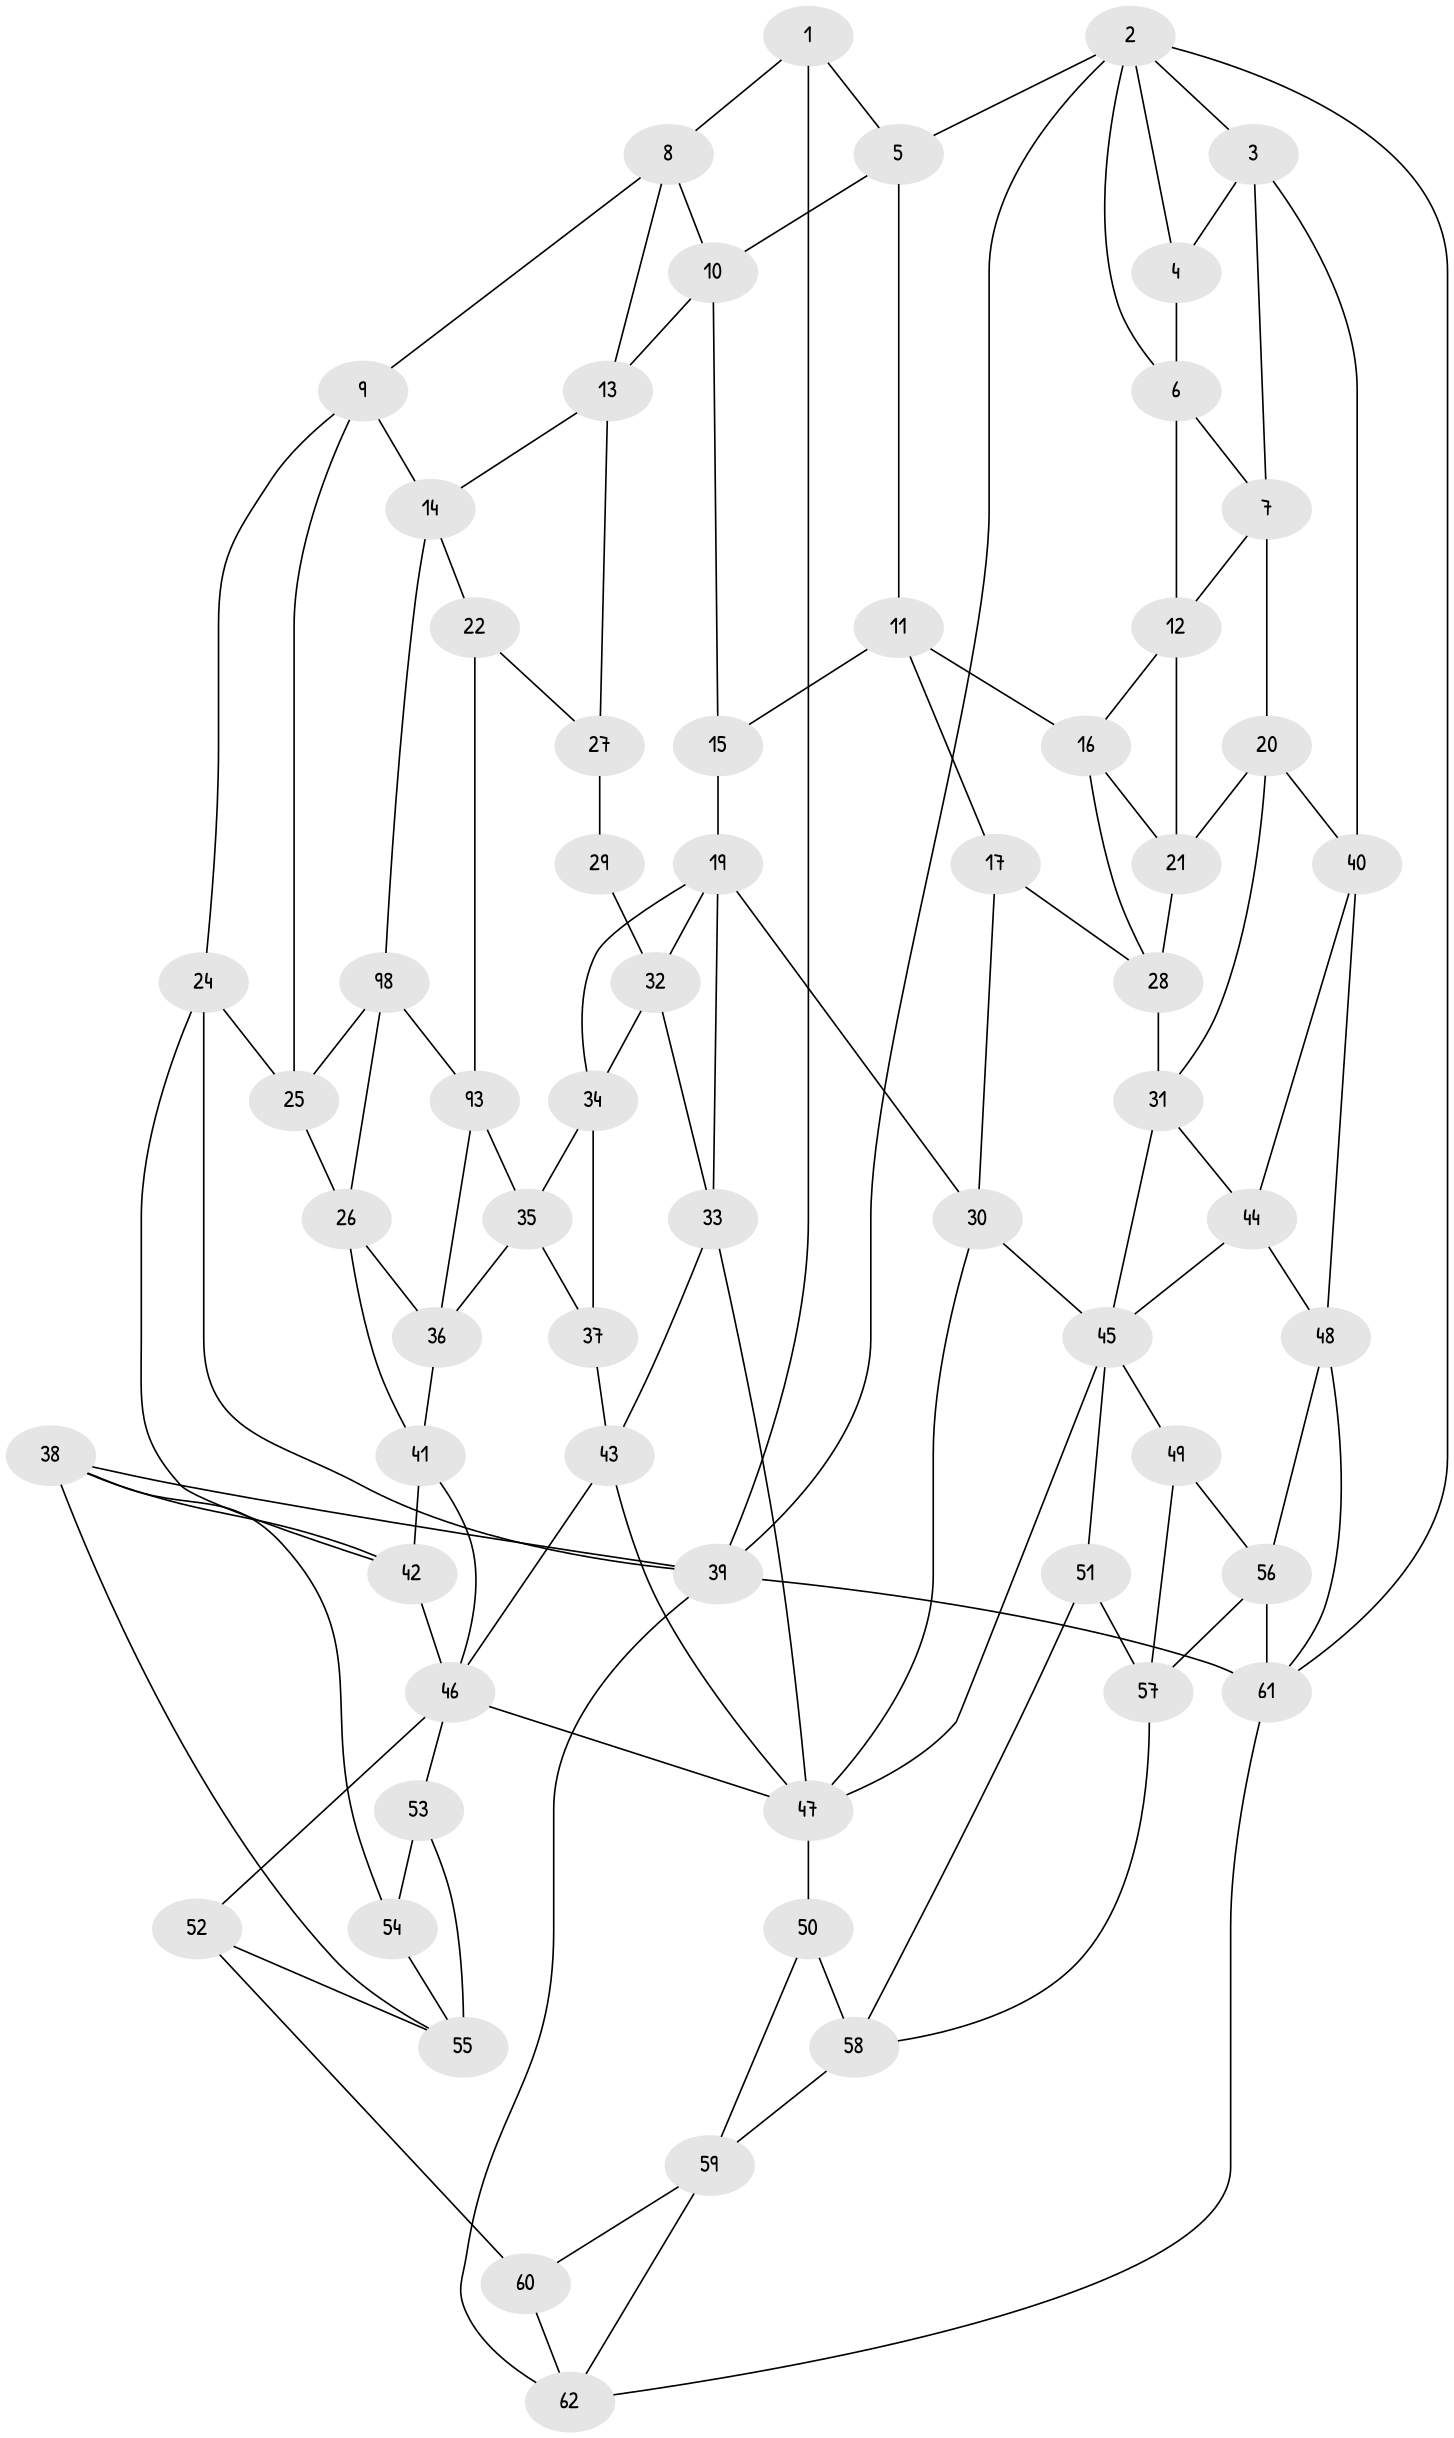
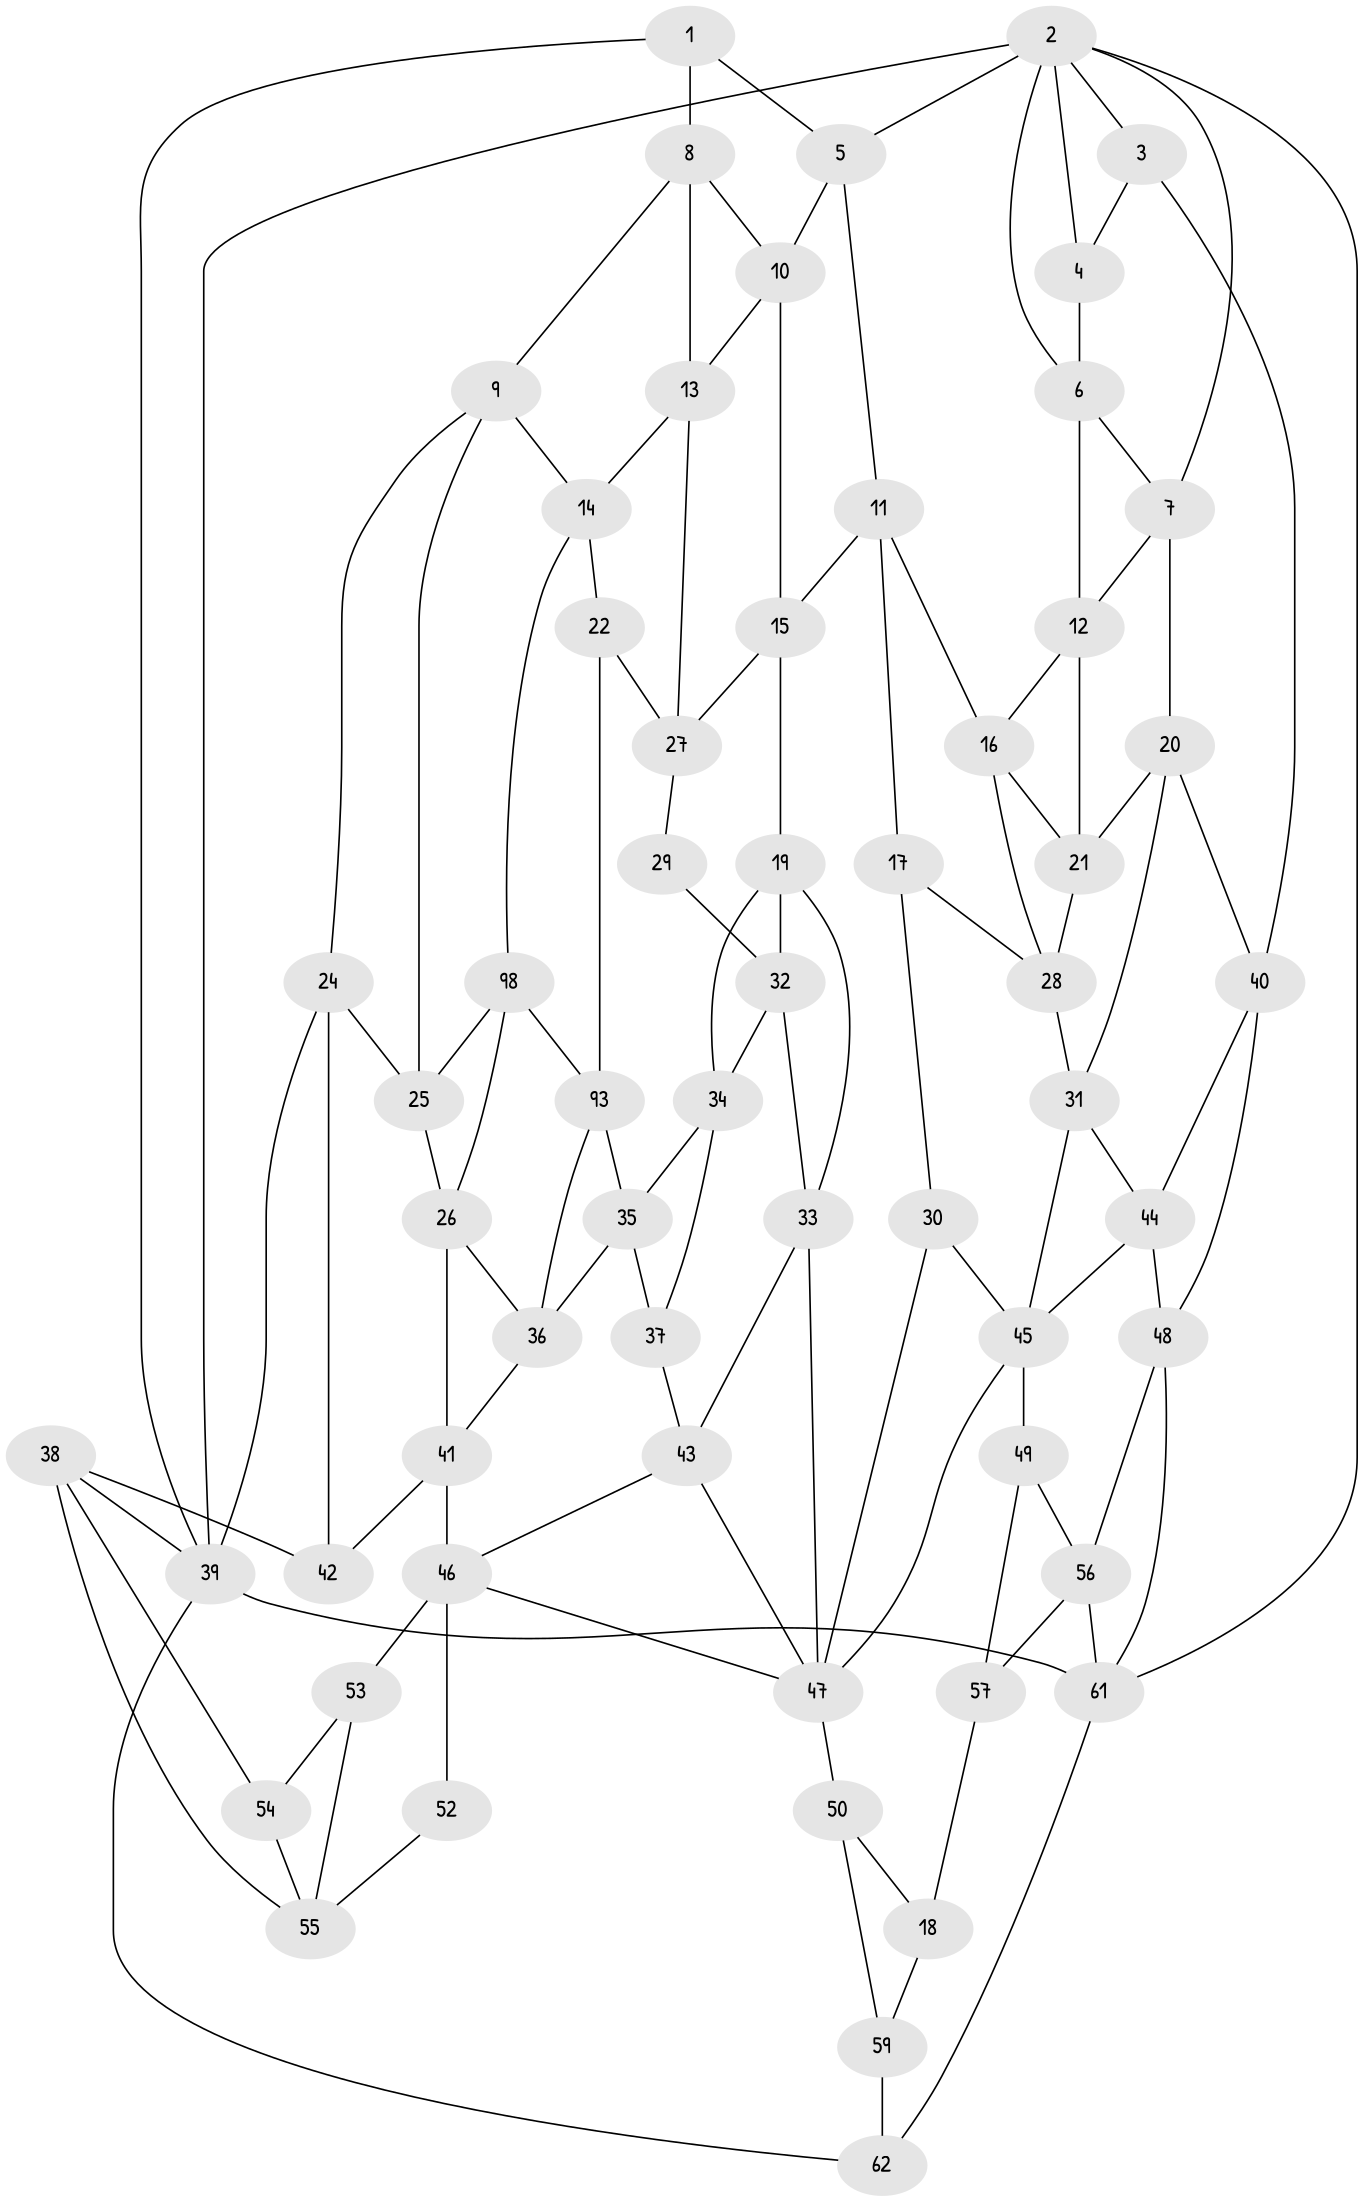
edge "3" -- "7": now "2" -- "7"
edge "15" -- "27": added
edge "19" -- "30": removed
node "51": removed
edge "42" -- "46": removed
node "58": label "58" -> "18"
node "60": removed
